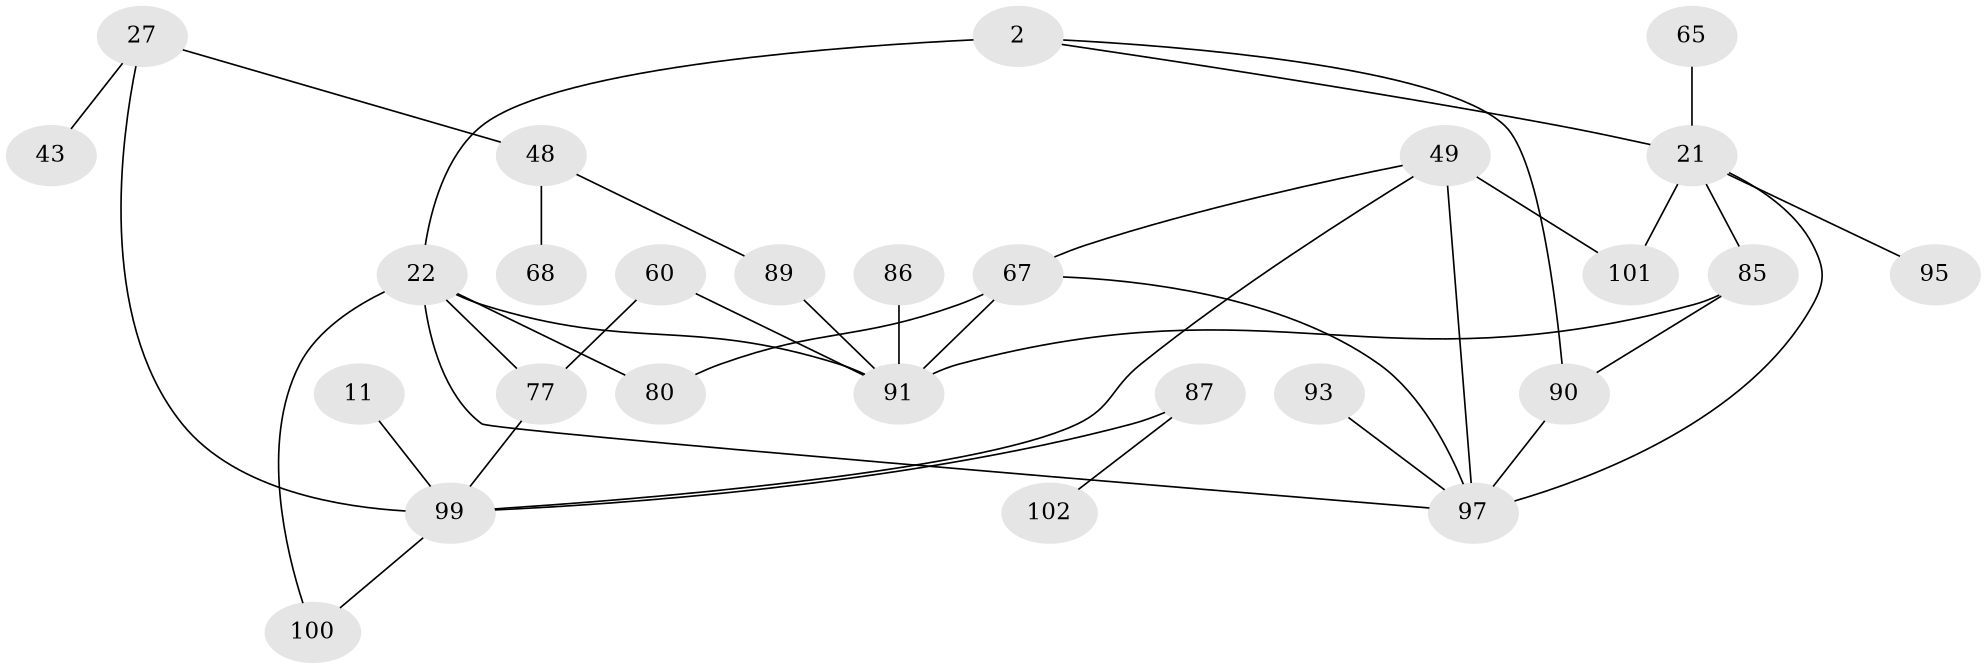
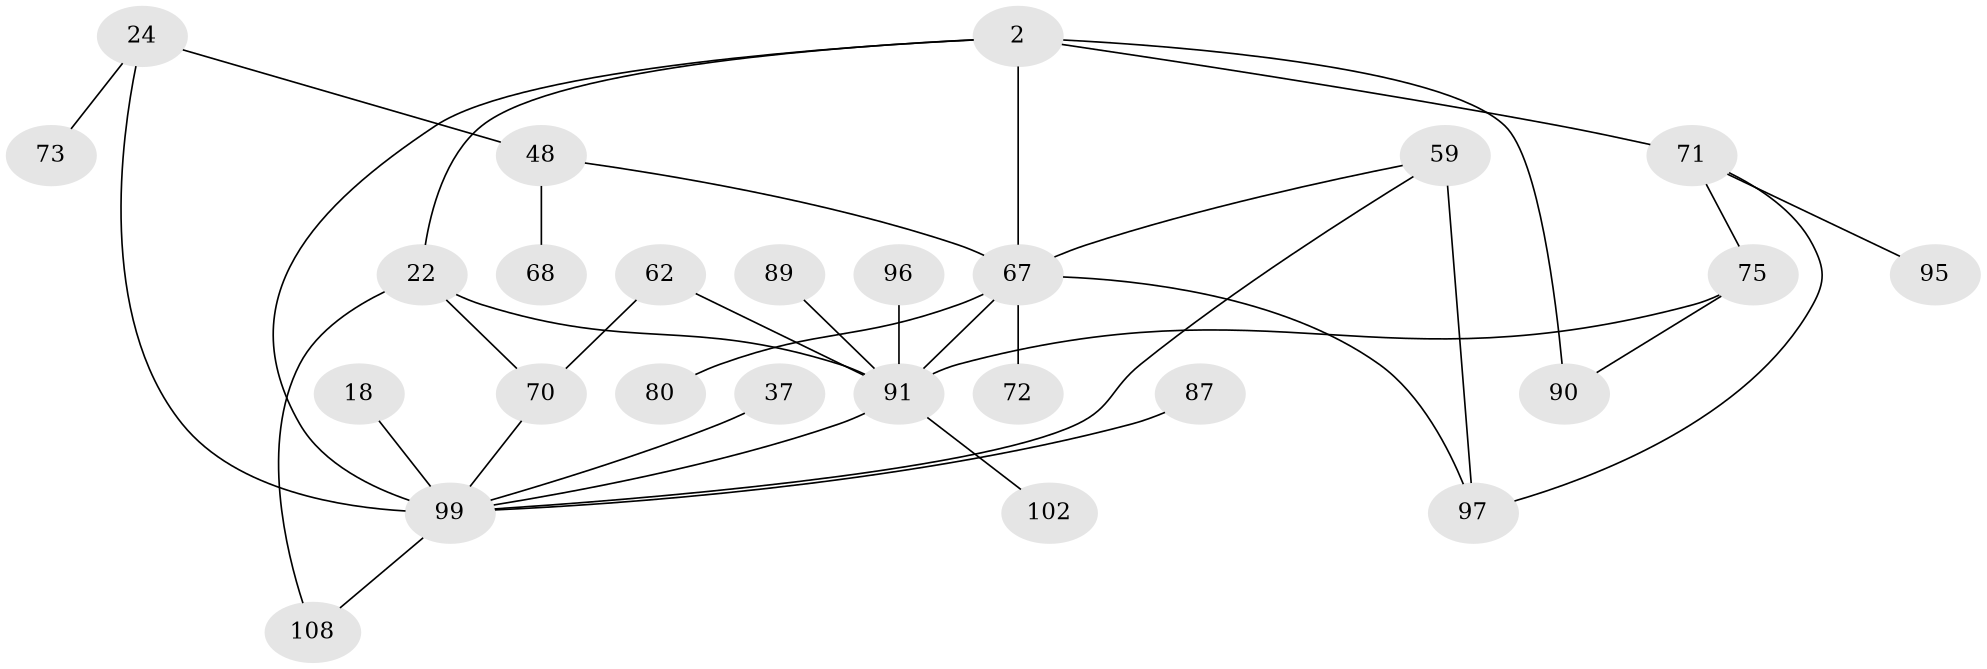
node "27": label "27" -> "24"
node "65": removed
edge "2" -- "99": added
node "43": label "43" -> "73"
edge "2" -- "67": added
node "49": label "49" -> "59"
node "21": label "21" -> "71"
edge "48" -- "89": now "48" -- "67"
node "60": label "60" -> "62"
node "86": label "86" -> "96"
node "101": removed
node "85": label "85" -> "75"
edge "22" -- "80": removed
node "11": label "11" -> "18"
node "77": label "77" -> "70"
node "37": added
node "72": added
node "93": removed
edge "87" -- "102": now "91" -- "102"
edge "90" -- "97": removed
edge "22" -- "97": removed
edge "91" -- "99": added
node "100": label "100" -> "108"
